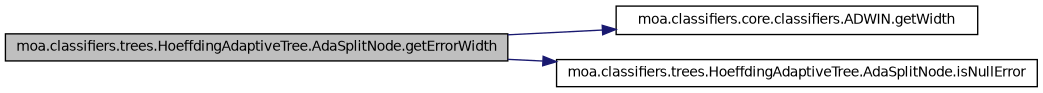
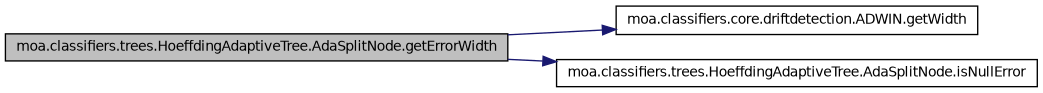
node "moa.classifiers.core.classifiers.ADWIN.getWidth": label "moa.classifiers.core.classifiers.ADWIN.getWidth" -> "moa.classifiers.core.driftdetection.ADWIN.getWidth"
